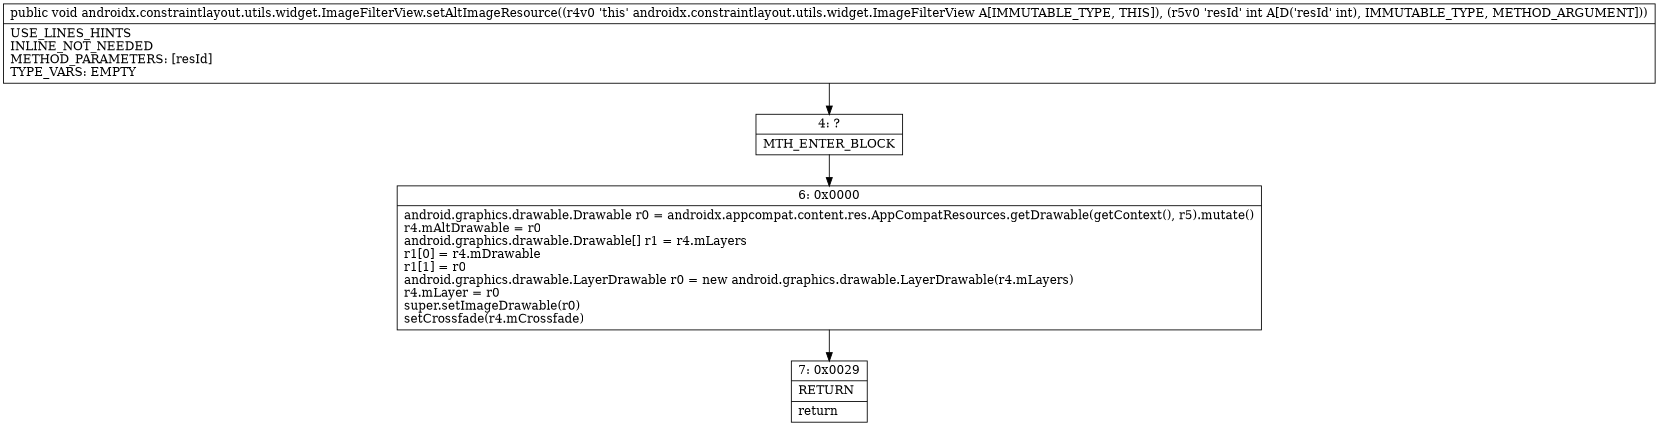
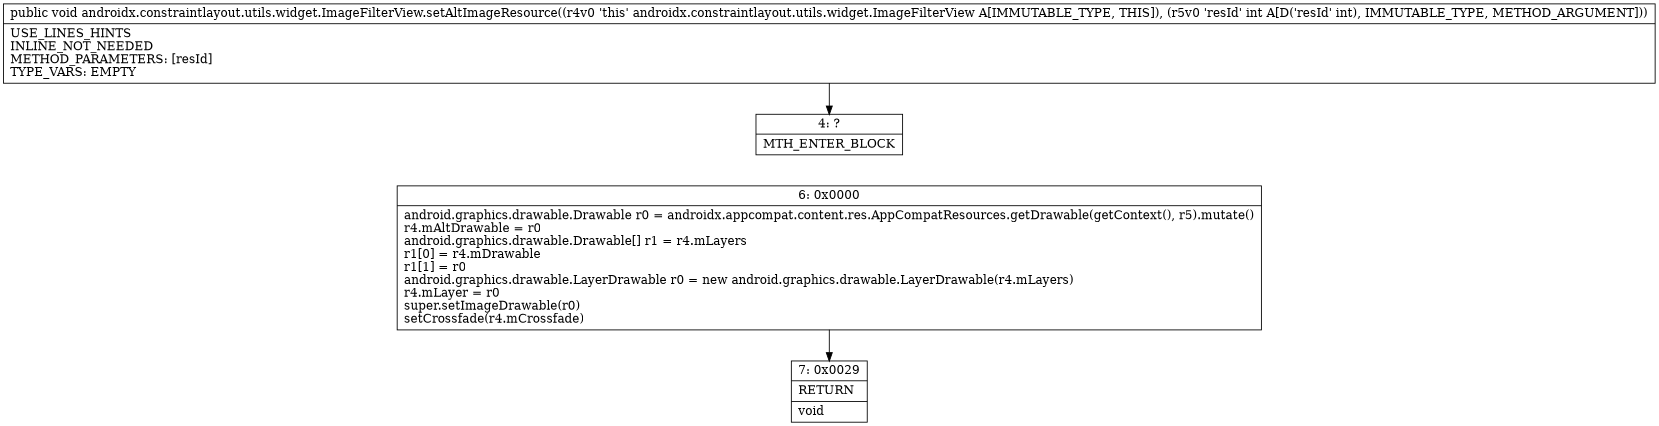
edge "4: ?" -> "6: 0x0000": removed
node "7: 0x0029": text "return" -> "void"
